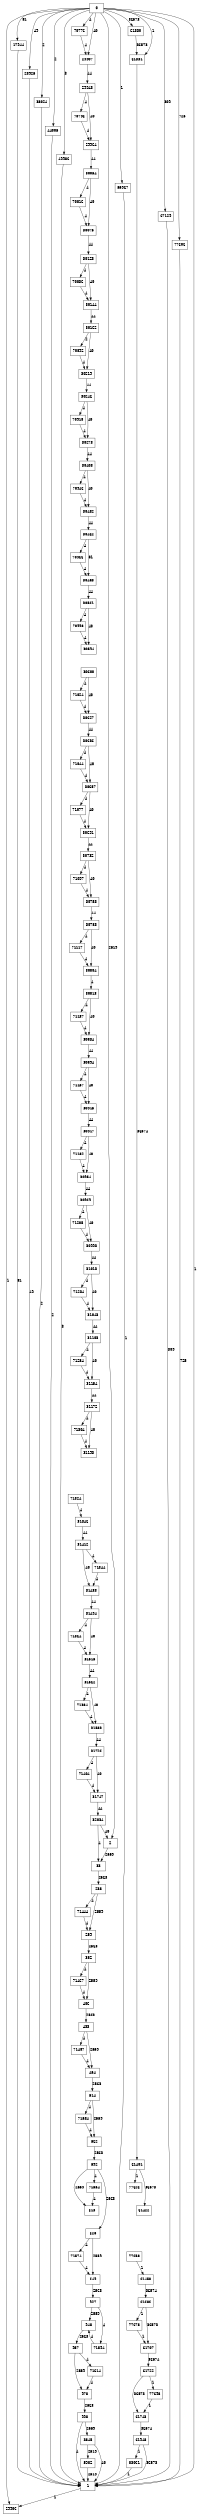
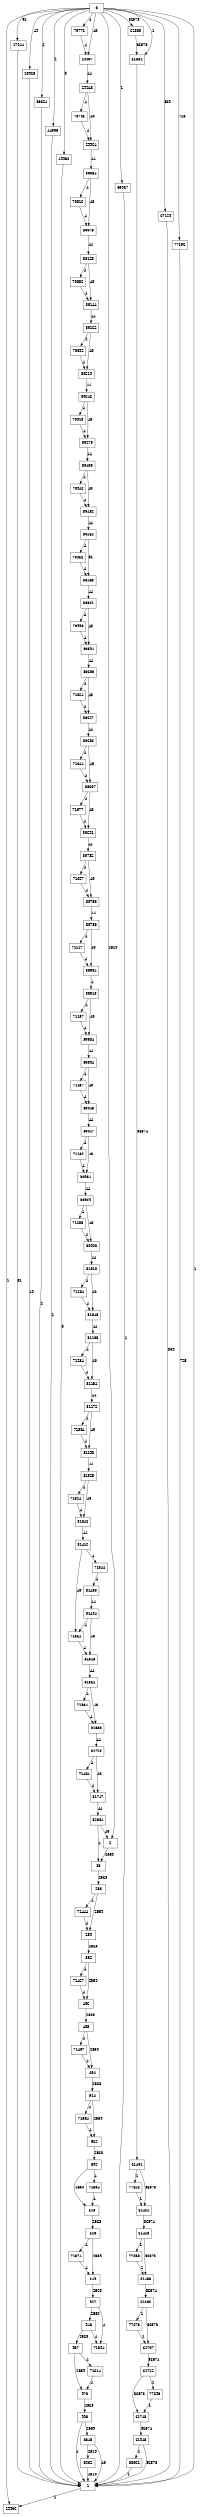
edge "30594" -> "30600": added, label "44"
node "31325": added
edge "31412" -> "31433": now "31412" -> "71364"
edge "592" -> "628": now "613" -> "628"
edge "77626" -> "61422": added, label "1"
node "61425": added
edge "71594" -> "948": reversed
